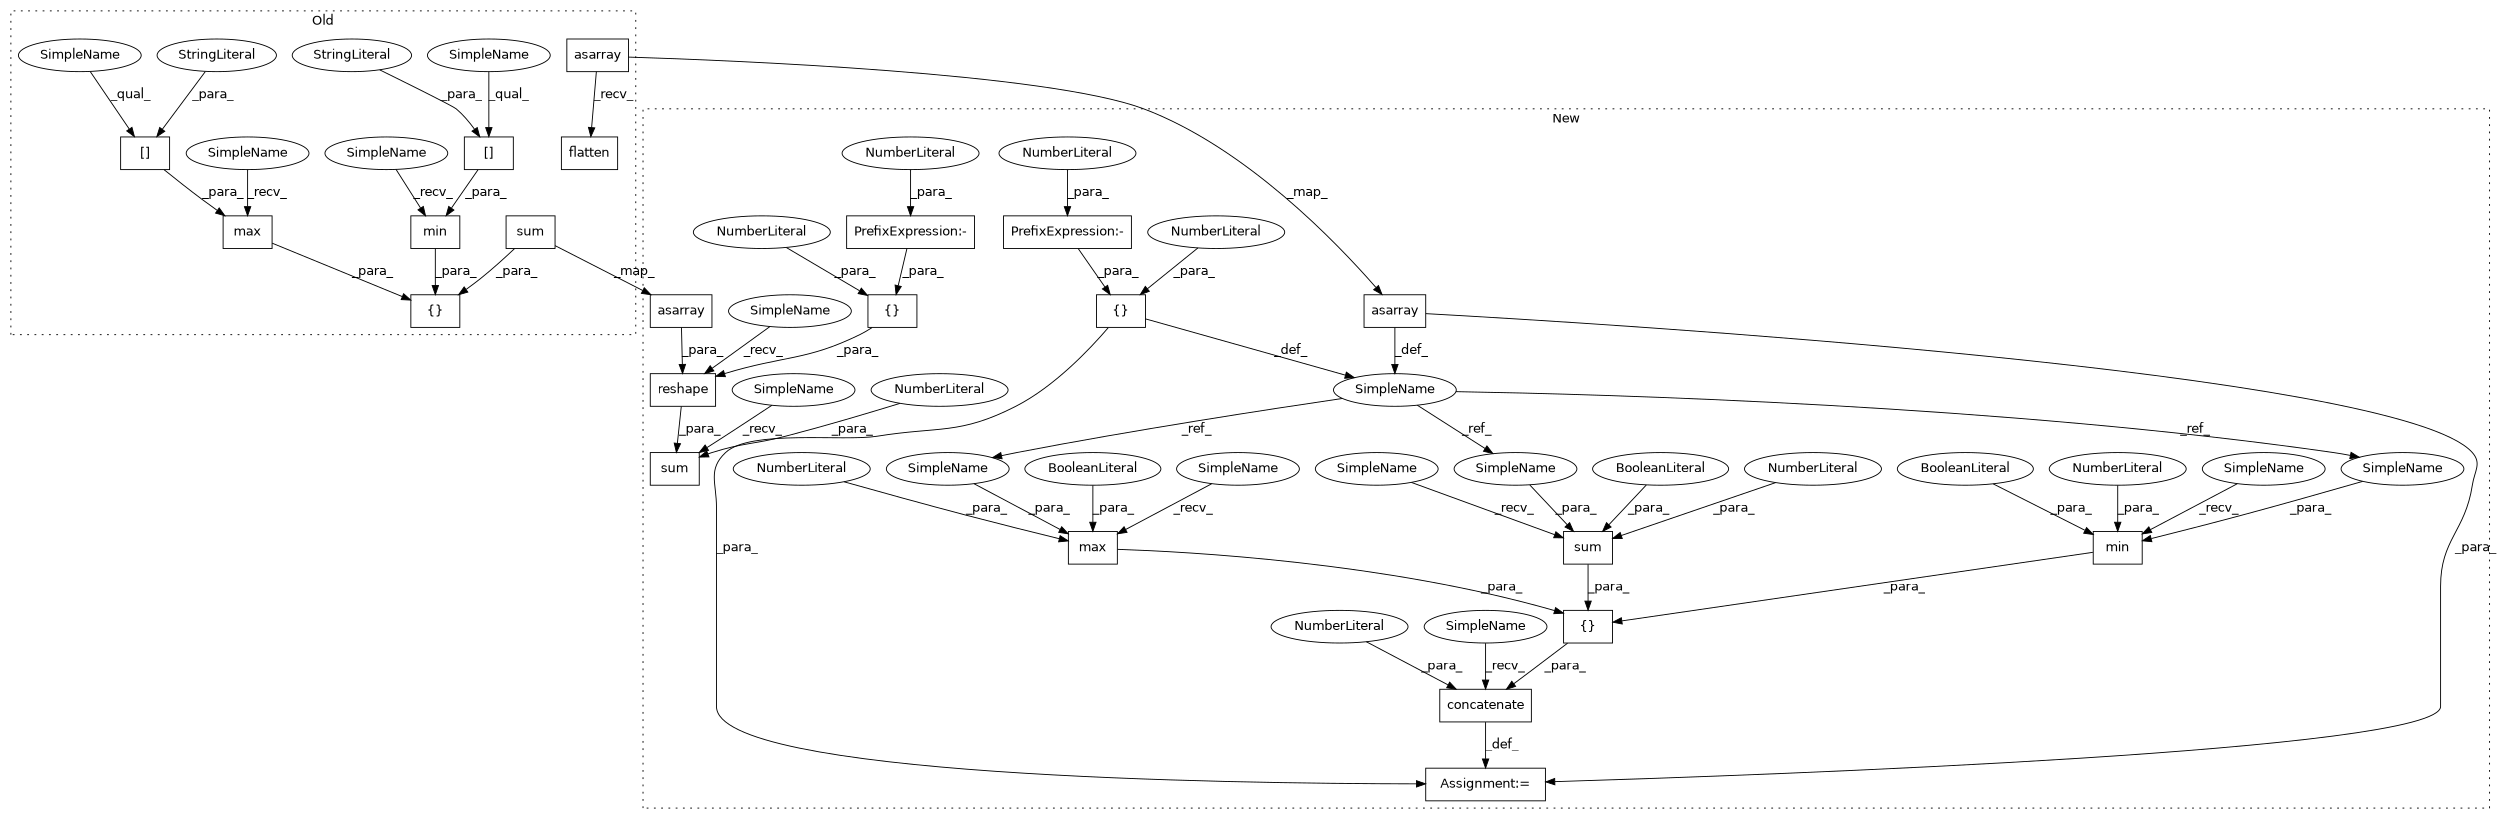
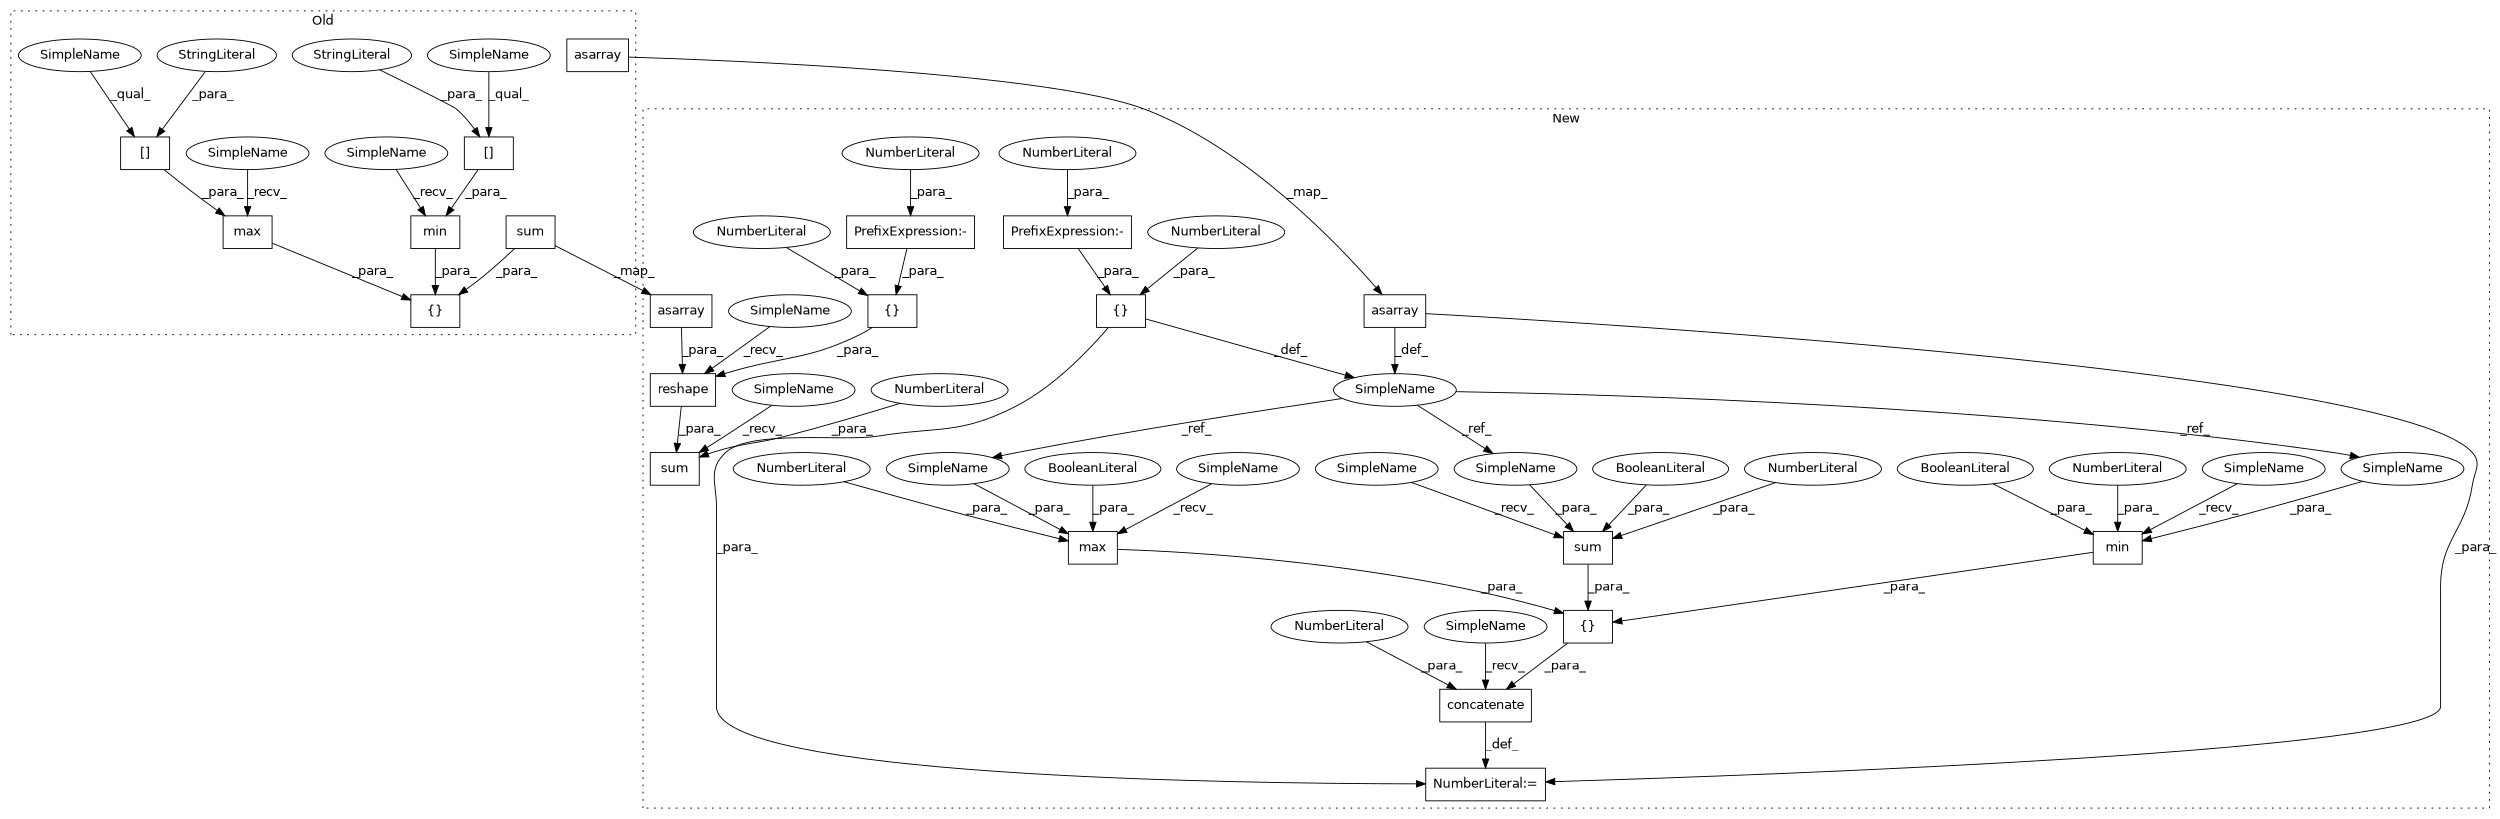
node "flatten": removed
node "Assignment:=": label "Assignment:=" -> "NumberLiteral:="
